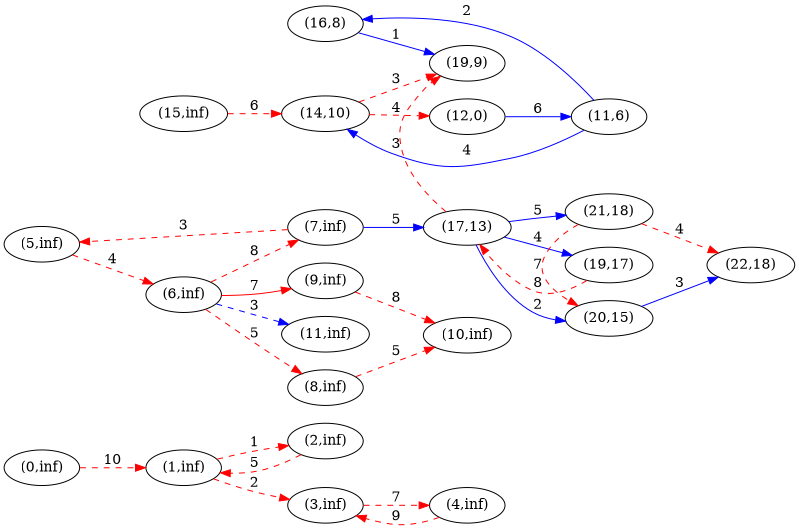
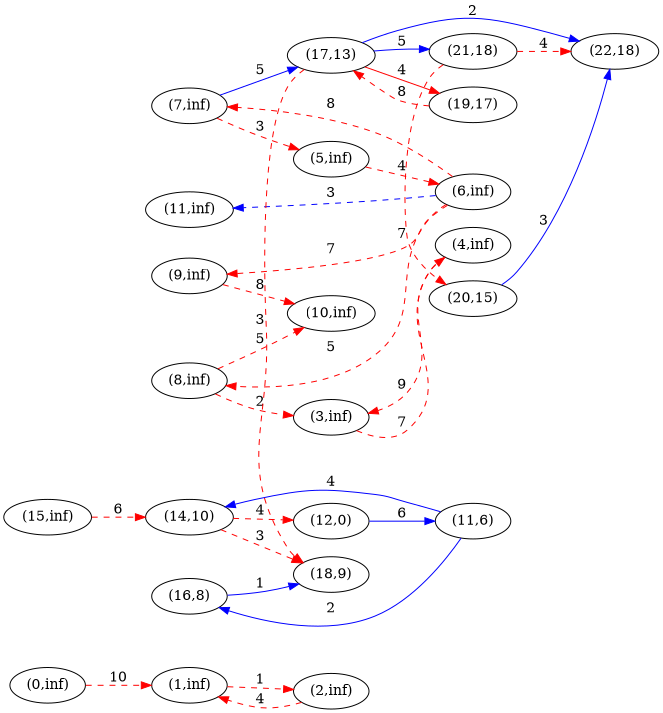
node "(19,9)": label "(19,9)" -> "(18,9)"
edge "(17,13)" -> "(19,17)": color blue -> red
edge "(17,13)" -> "(20,15)": now "(17,13)" -> "(22,18)"
edge "(6,inf)" -> "(9,inf)": style solid -> dashed
edge "(2,inf)" -> "(1,inf)": label "5" -> "4"
edge "(1,inf)" -> "(3,inf)": now "(8,inf)" -> "(3,inf)"
